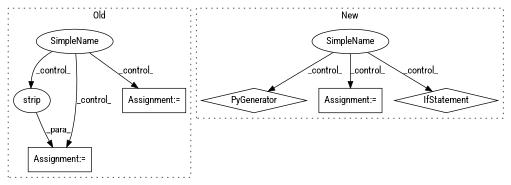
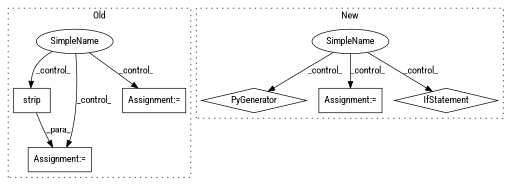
node "strip": shape ellipse -> box
